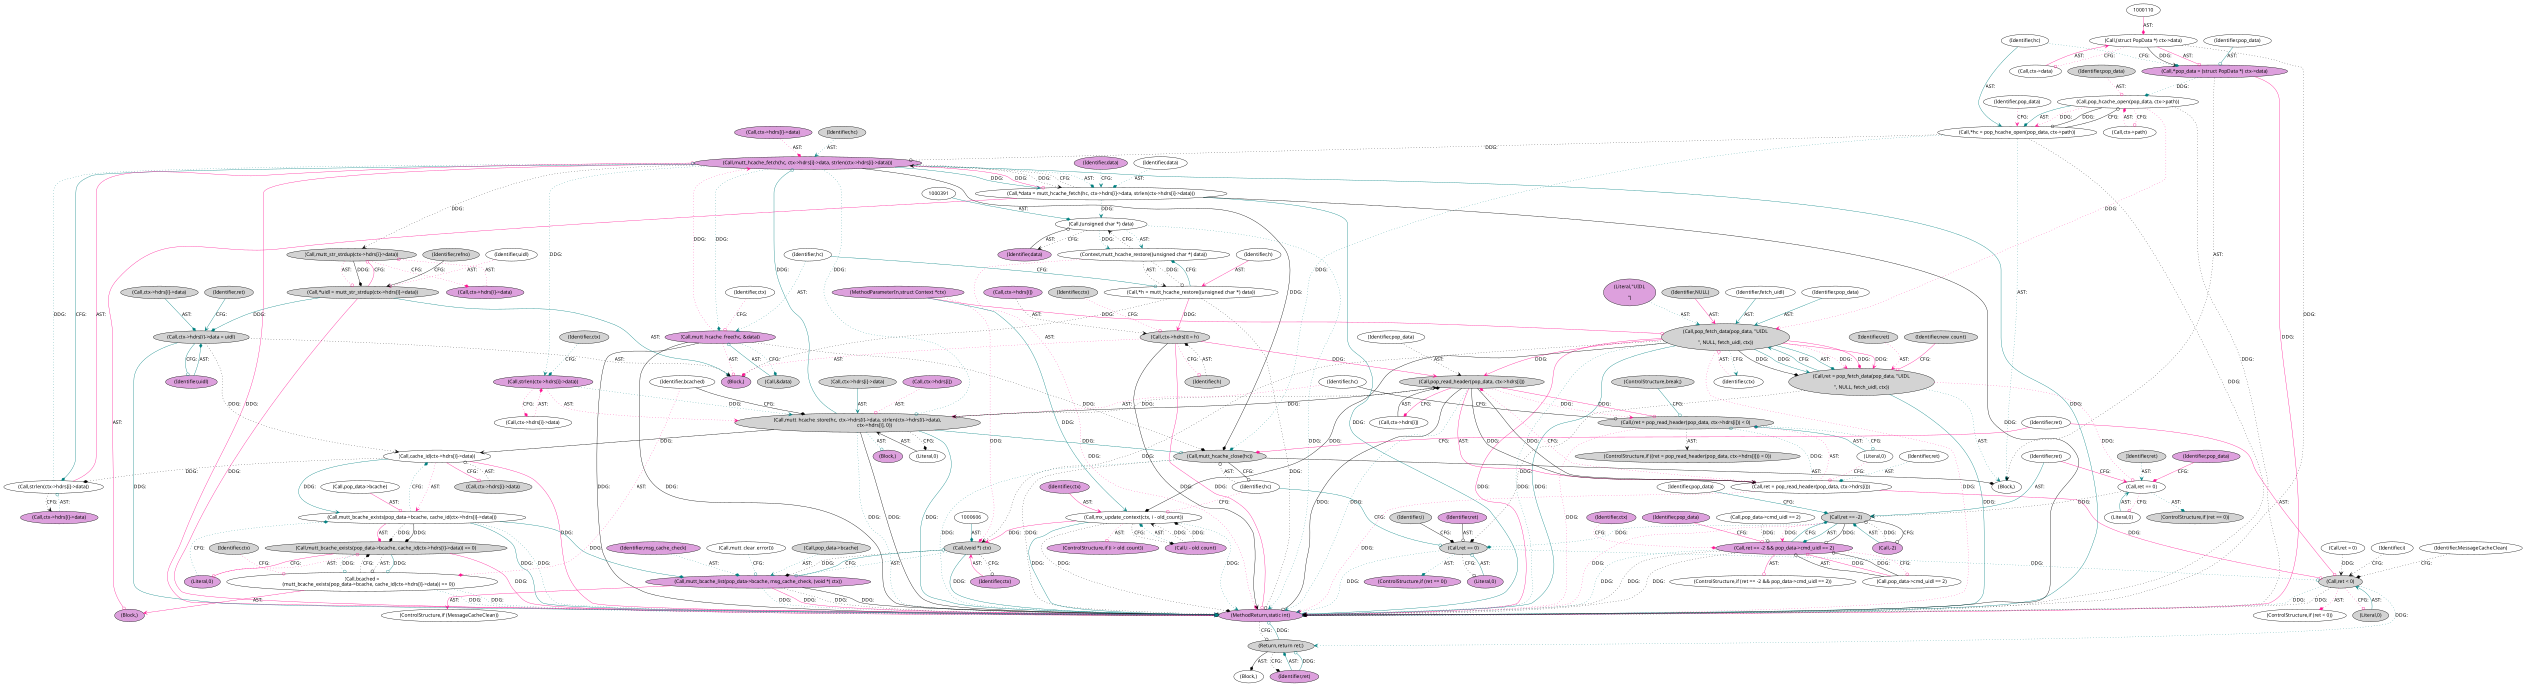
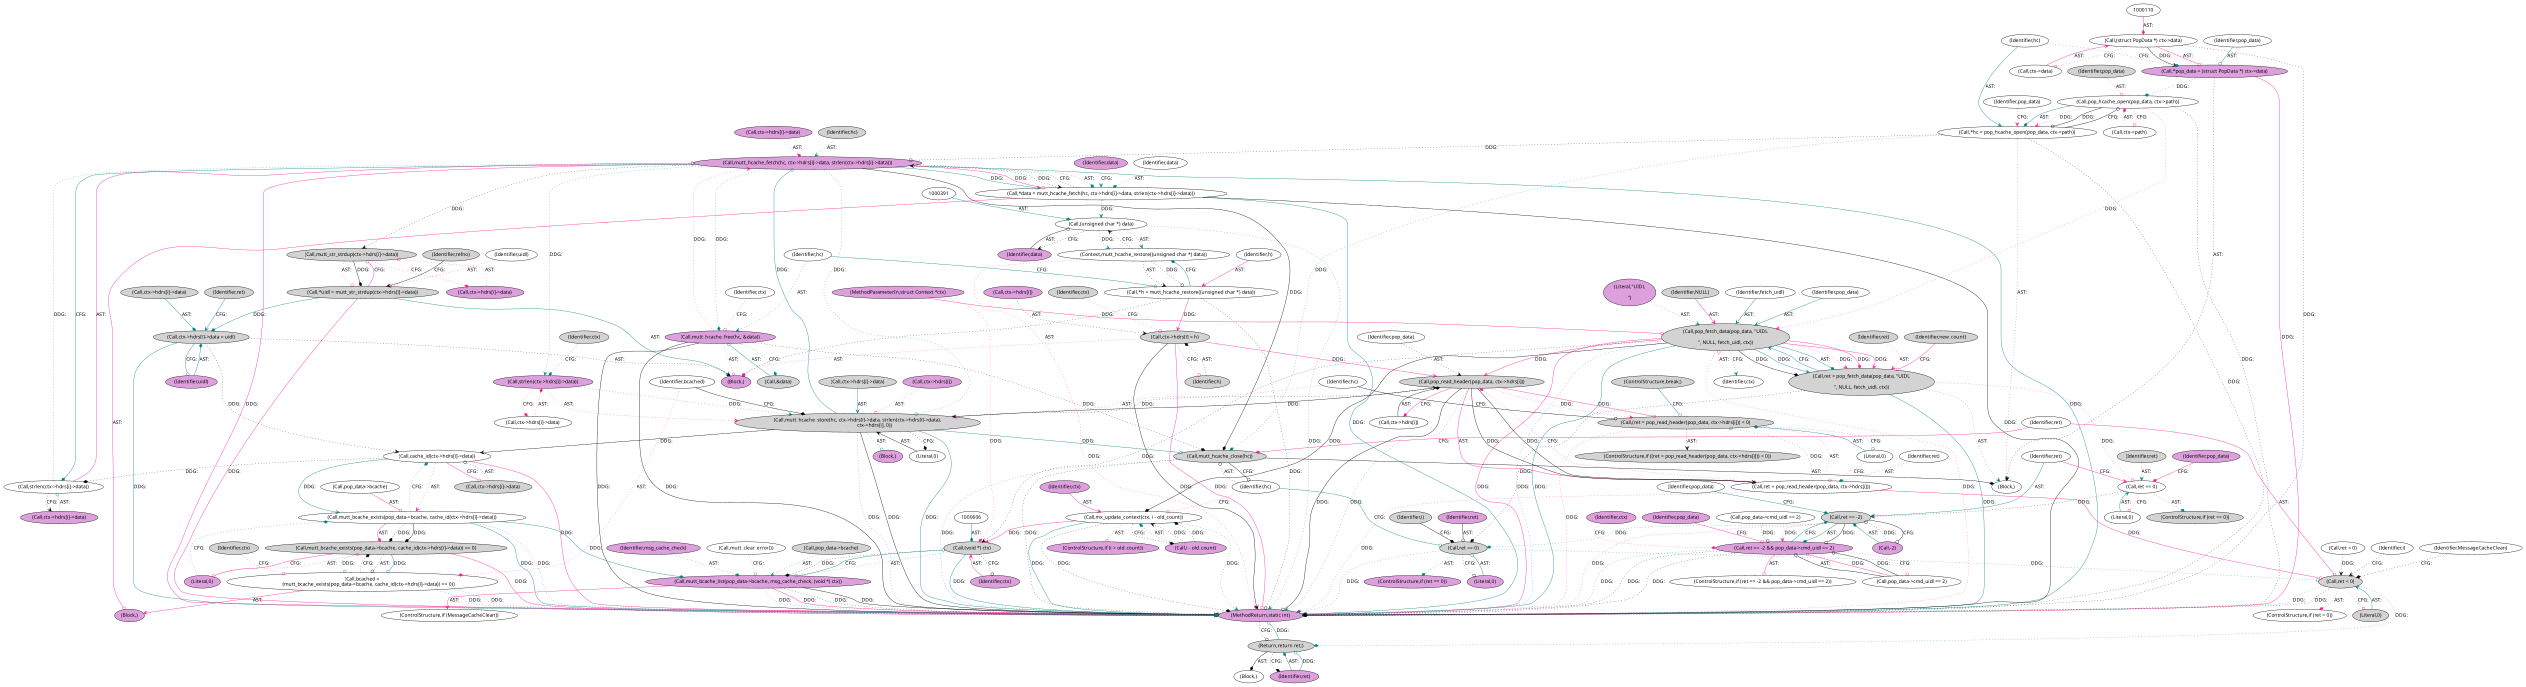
edge "(MethodParameterIn,struct Context *ctx)" -> "(Call,mx_update_context(ctx, i - old_count))": removed, label "DDG:"
edge "(Call,ret < 0)" -> "(Return,return ret;)": arrowhead vee -> diamond
